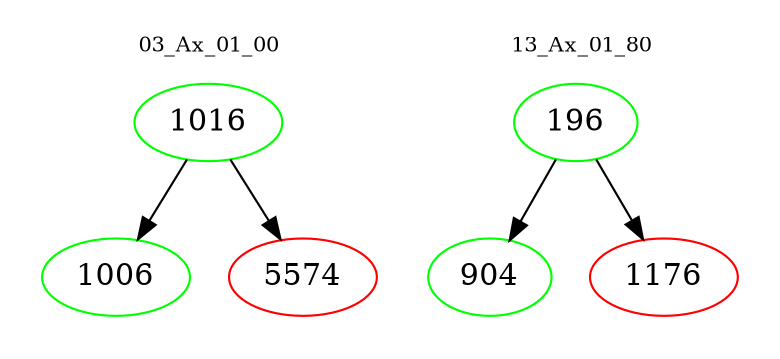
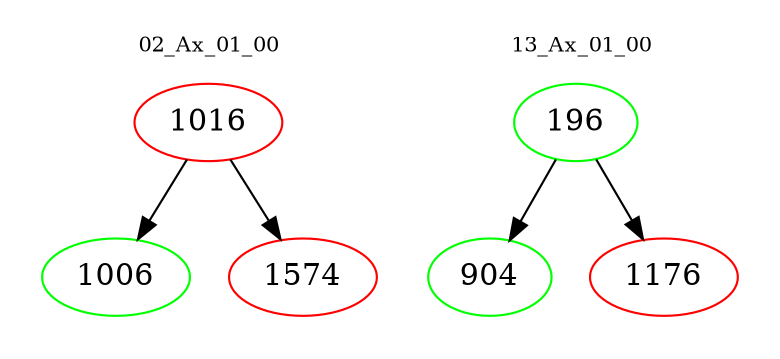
cluster "03_Ax_01_00": label "03_Ax_01_00" -> "02_Ax_01_00"
cluster "13_Ax_01_80": label "13_Ax_01_80" -> "13_Ax_01_00"
node "1016": color green -> red
node "5574": label "5574" -> "1574"
